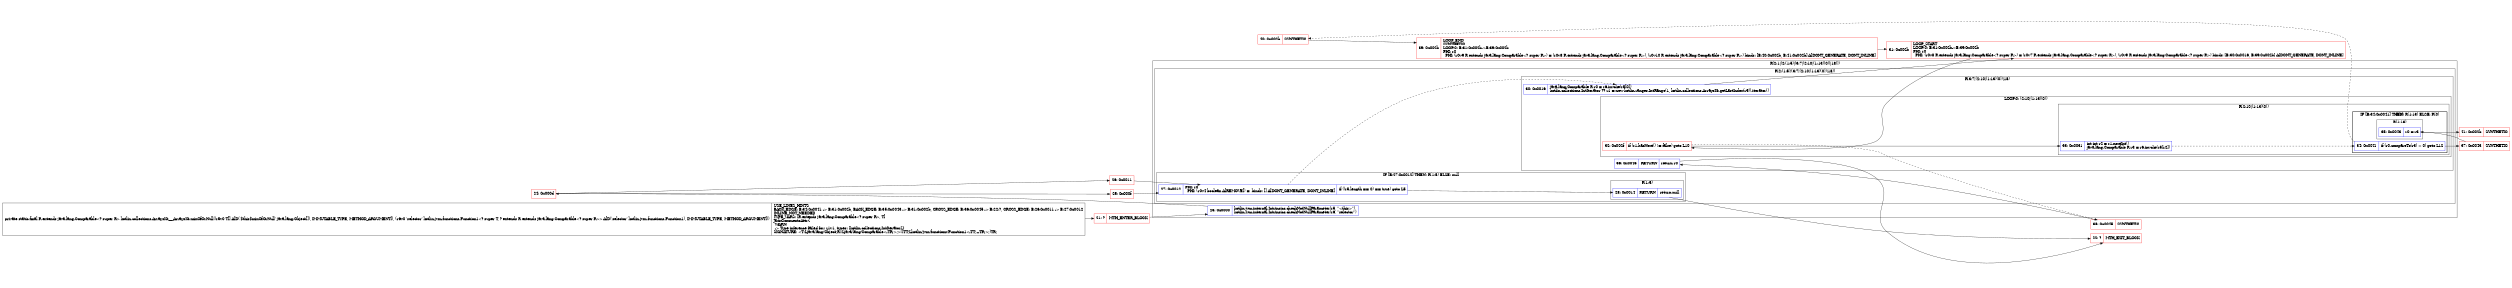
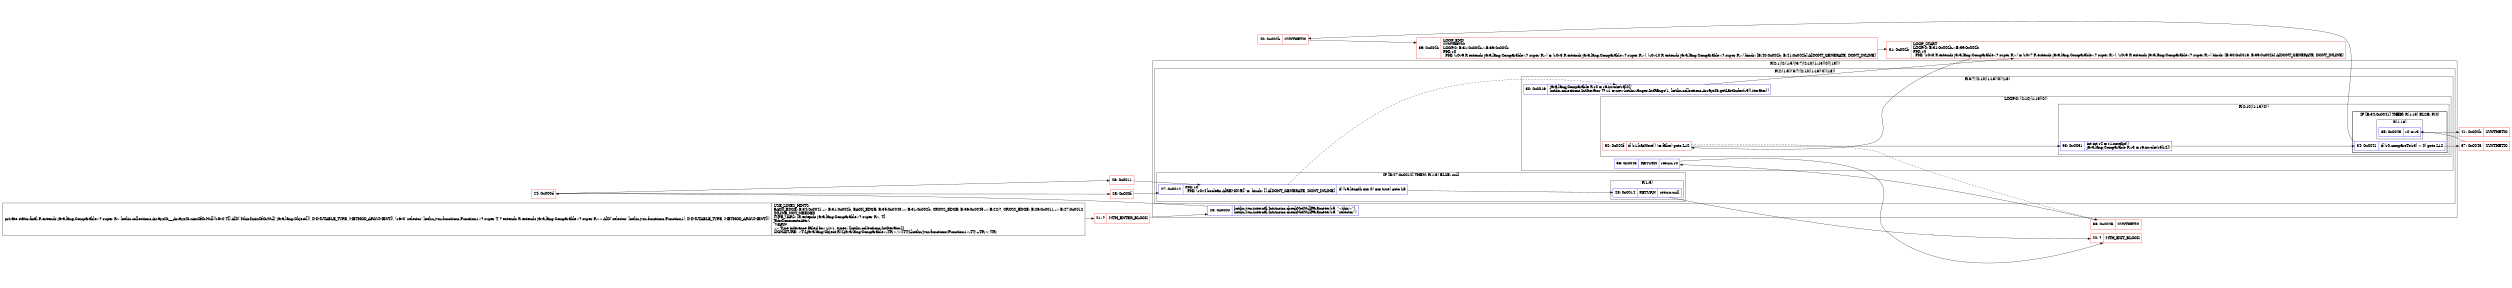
edge "34: 0x0041" -> "40: 0x002b": style dashed -> solid
edge "33: 0x0031" -> "34: 0x0041": style dashed -> solid
